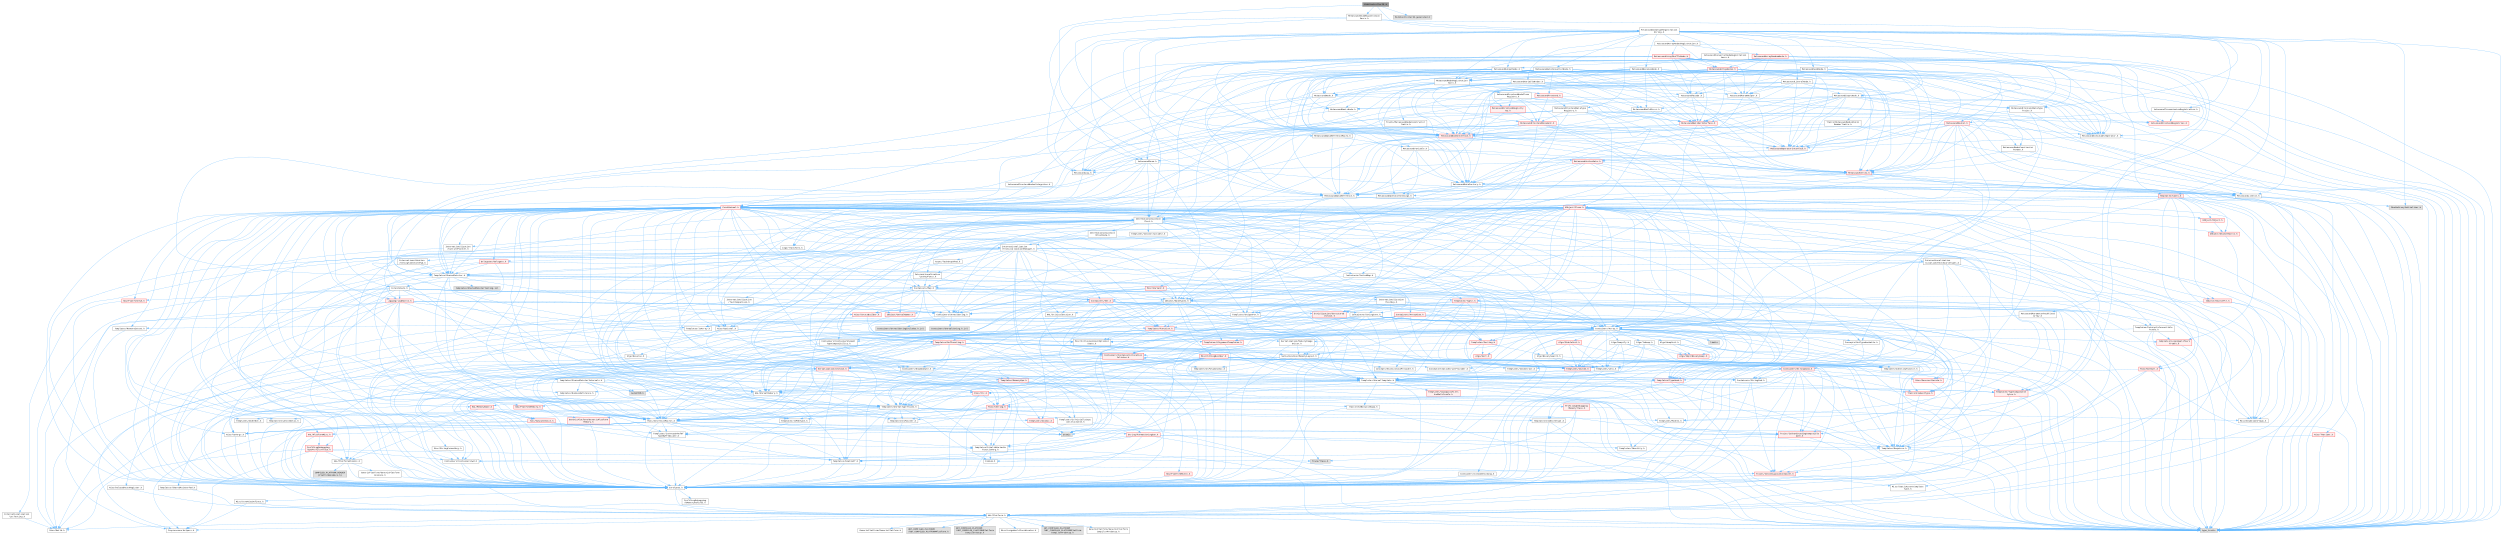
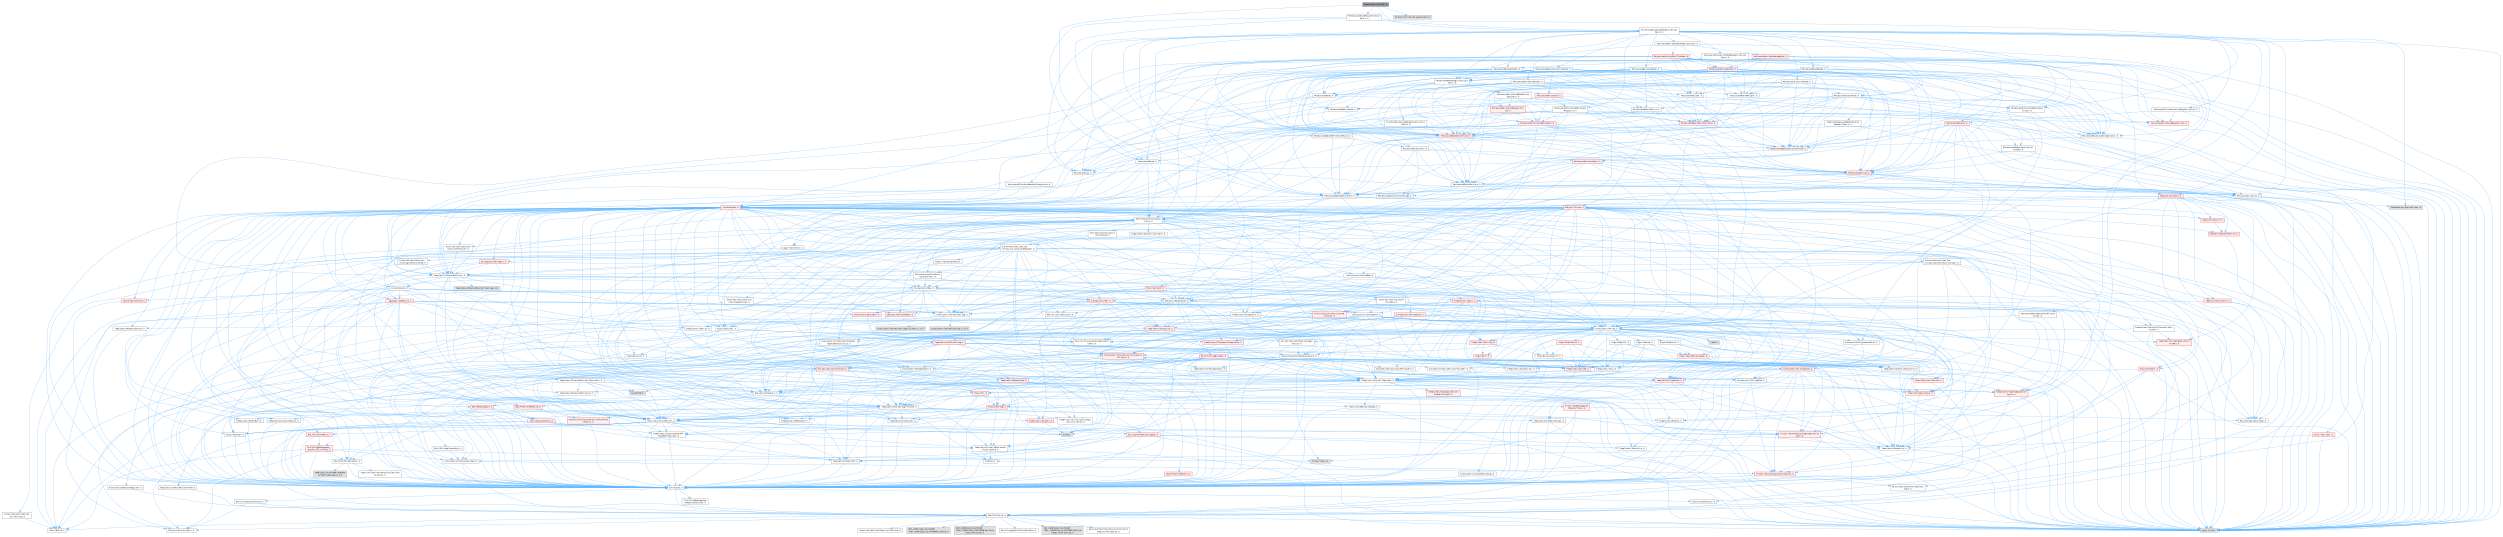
node "MetasoundDataTypeRegistration String.h": label "MetasoundDataTypeRegistration String.h" -> "MetasoundDataTypeRegistration Macro.h"
edge "MetasoundRouter.h" -> "MetasoundOperatorSettings.h": removed
node "Misc/CoreDefines.h": added
